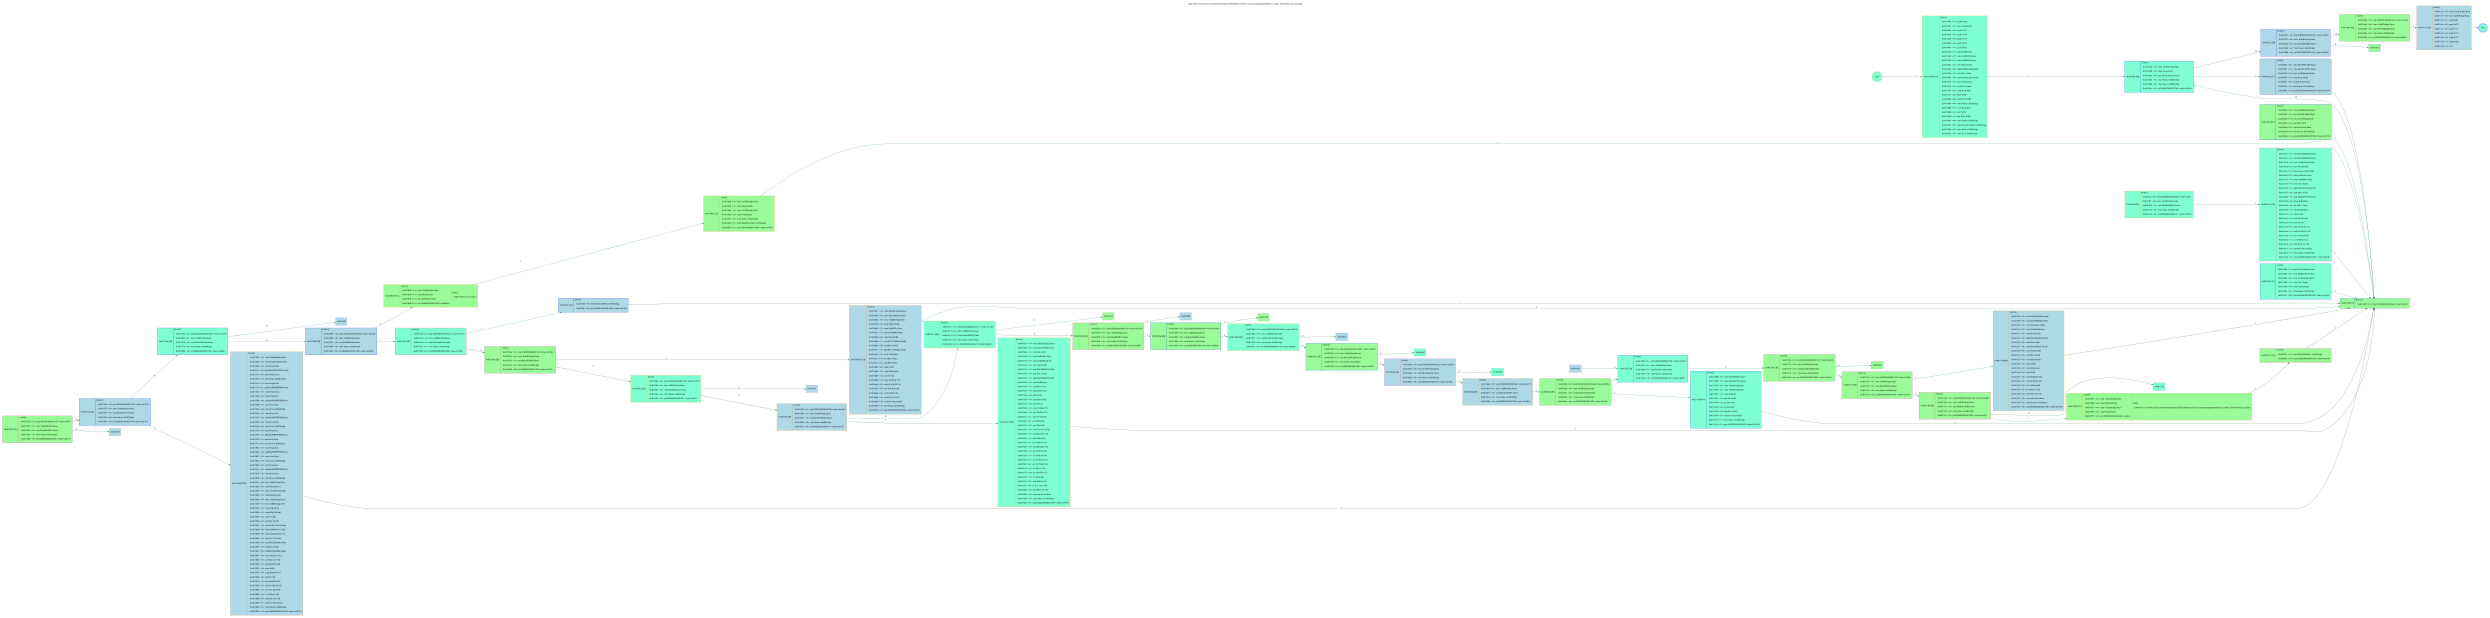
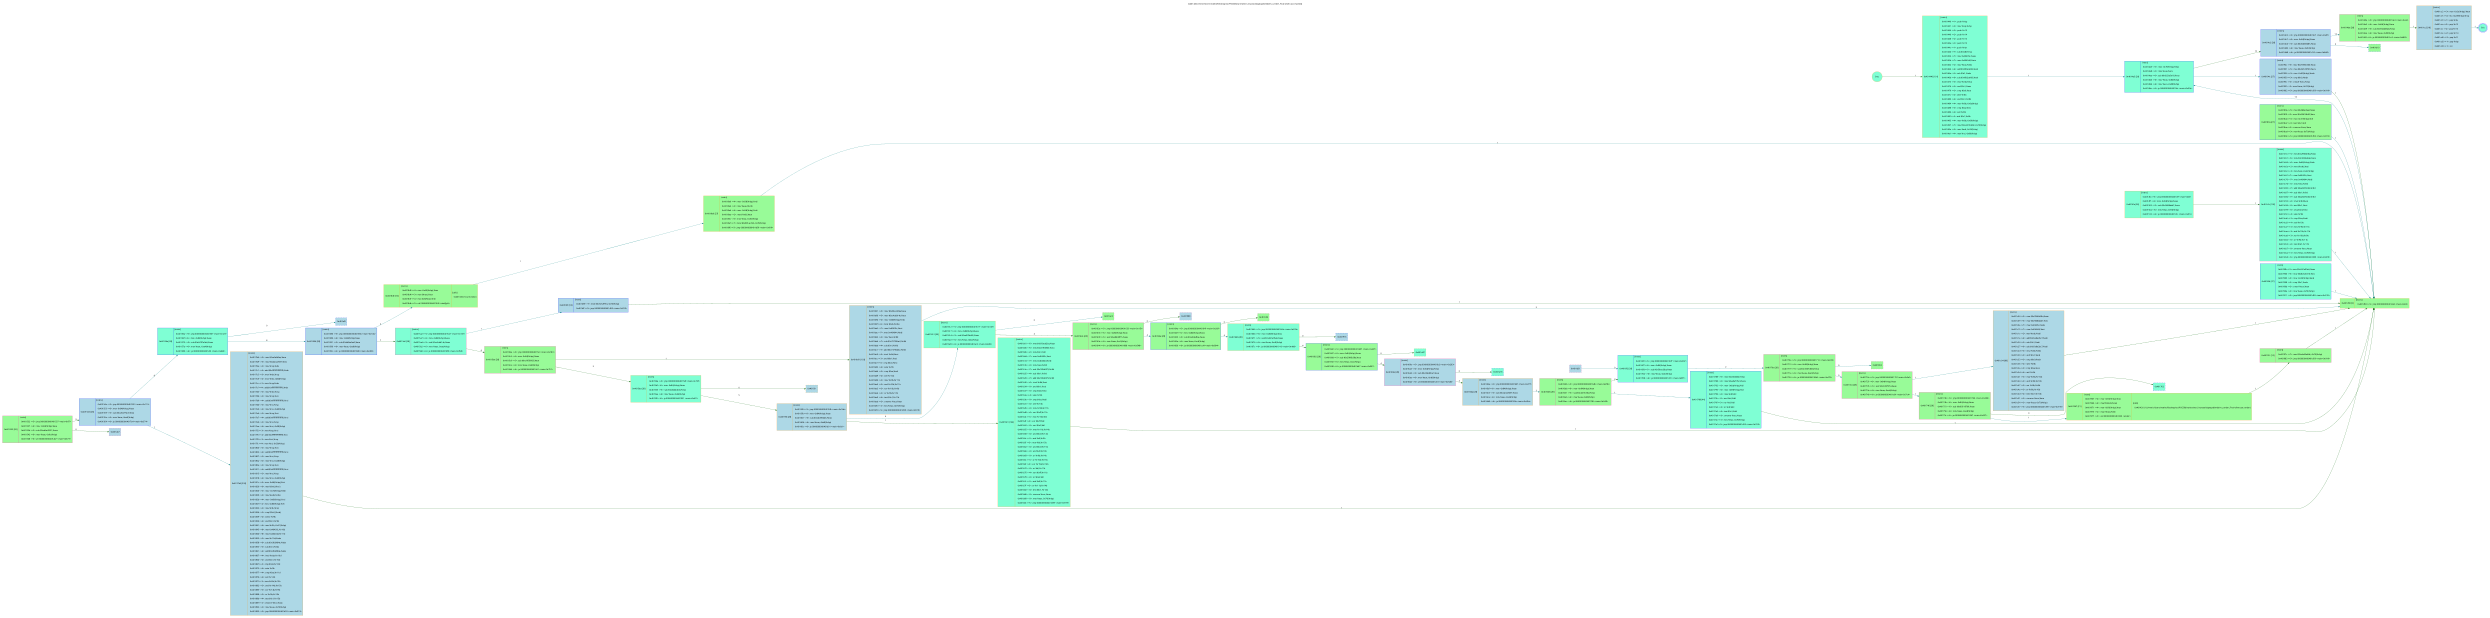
node "0x401d59 [5]": color blue -> darkorange
